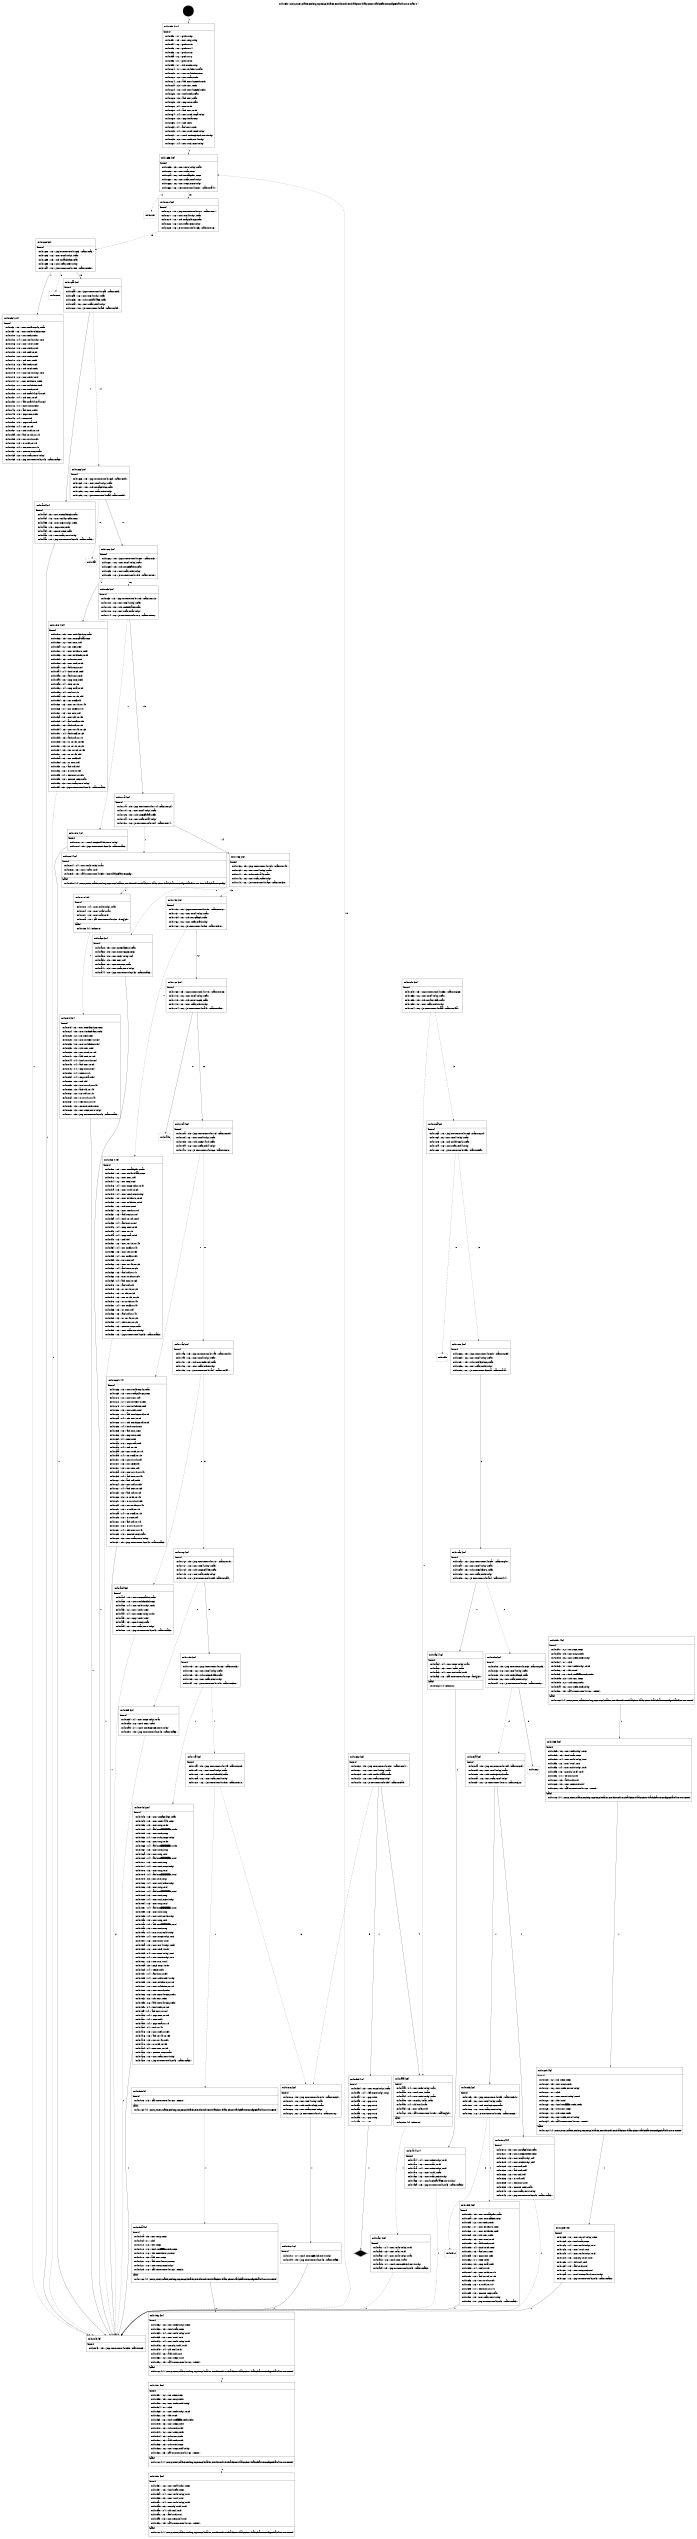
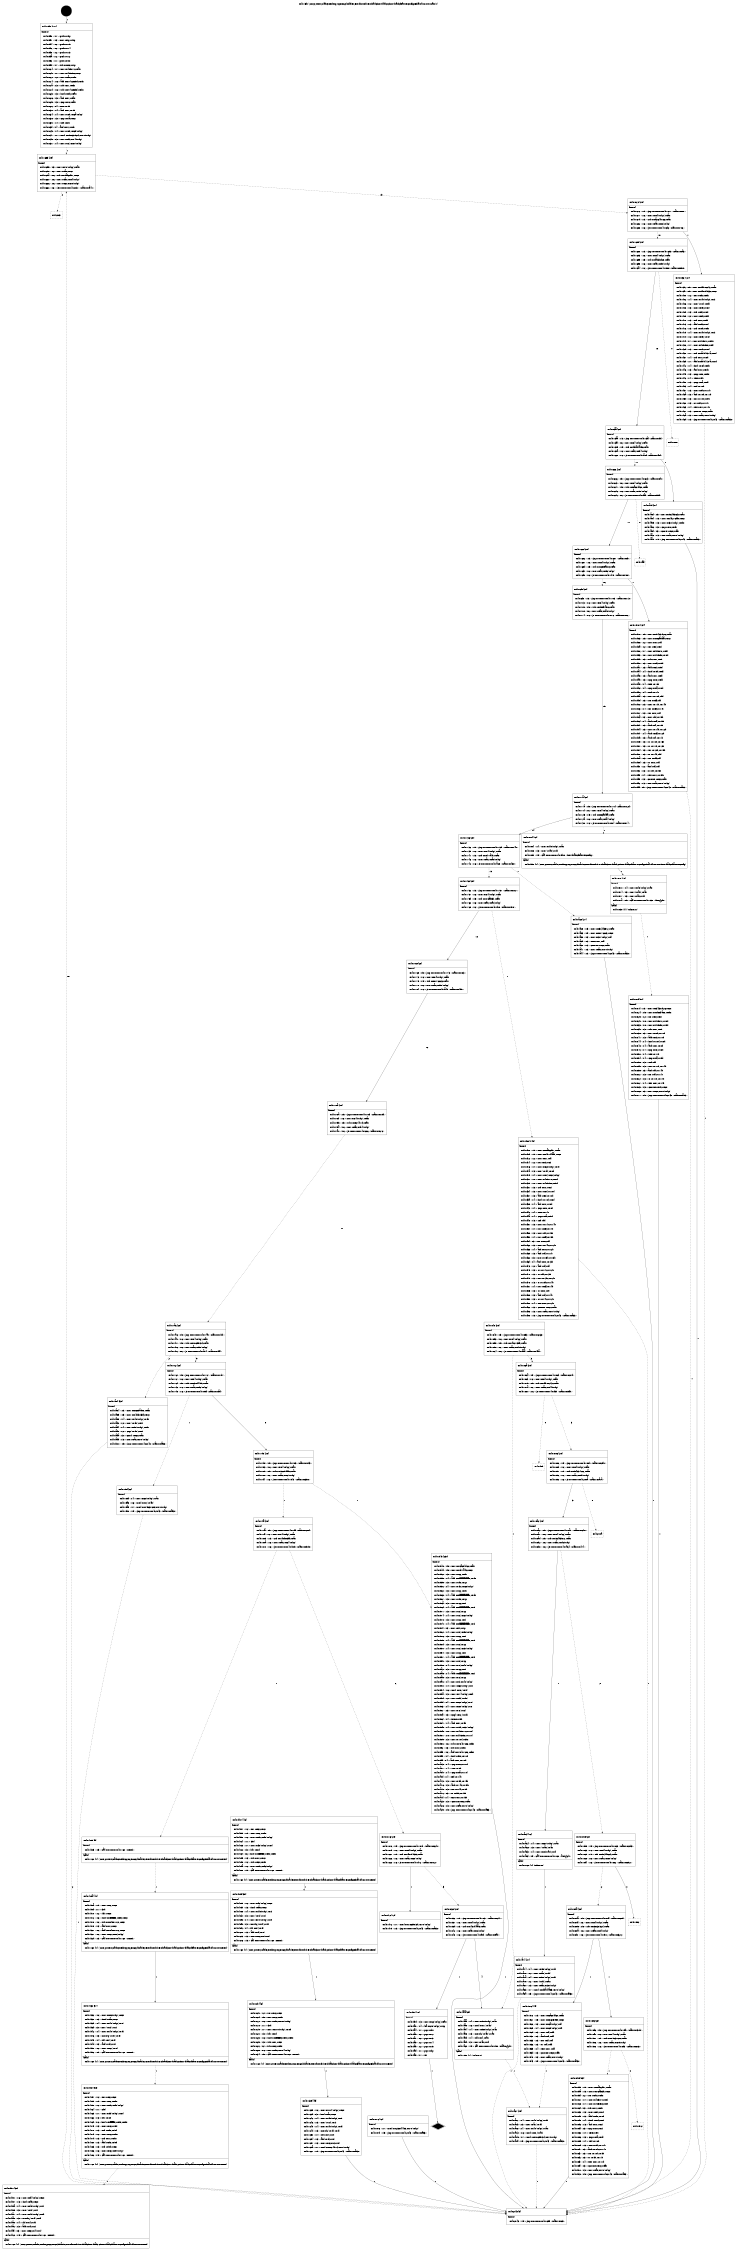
edge "0x40168e [28]" -> "0x401cf6 [124]": now "0x401672 [28]" -> "0x401cf6 [124]"
edge "0x4016fe [28]" -> "0x401e76 [12]": removed, label "1"
node "0x401a49": removed
node "0x401c66 [144]": removed
node "0x40200a": added
edge "0x401832 [28]" -> "0x401816 [28]": reversed
edge "0x401d72 [12]" -> "0x402043 [5]": removed, label "1"
edge "0x40191c [44]" -> "0x402043 [5]": now "0x40191c [44]" -> "0x401ac7 [29]"
